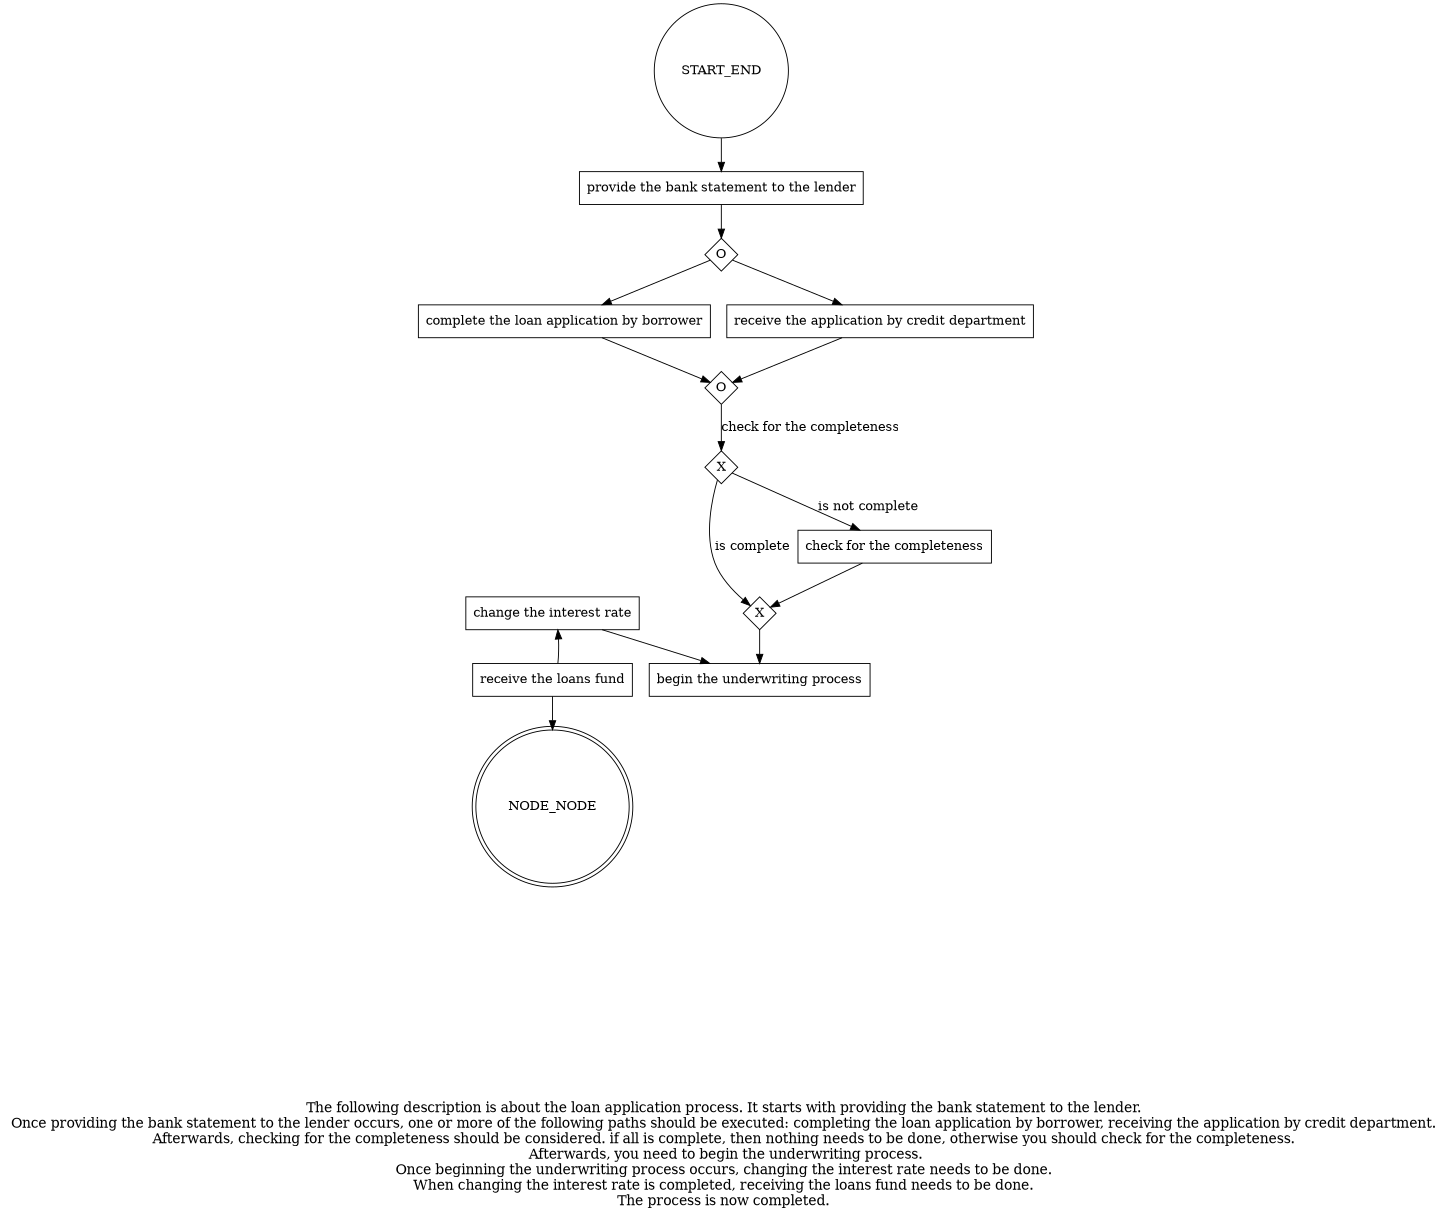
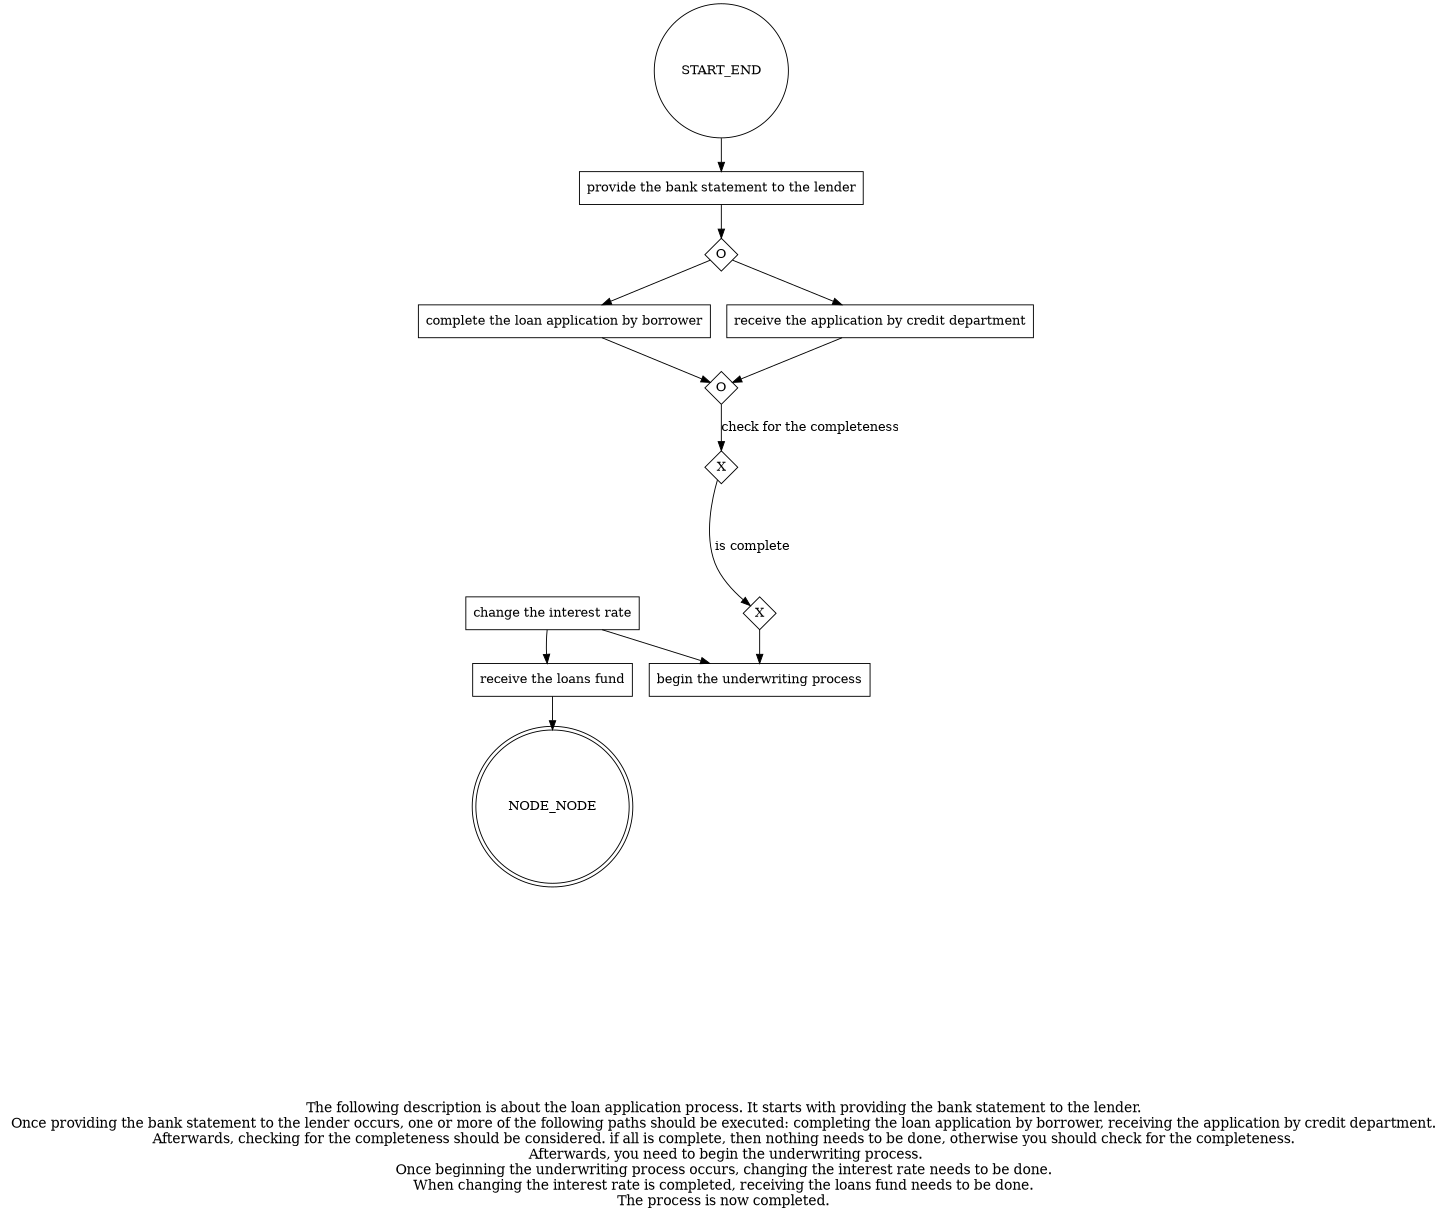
node "check for the completeness": removed
edge "receive the loans fund" -> "change the interest rate": reversed
